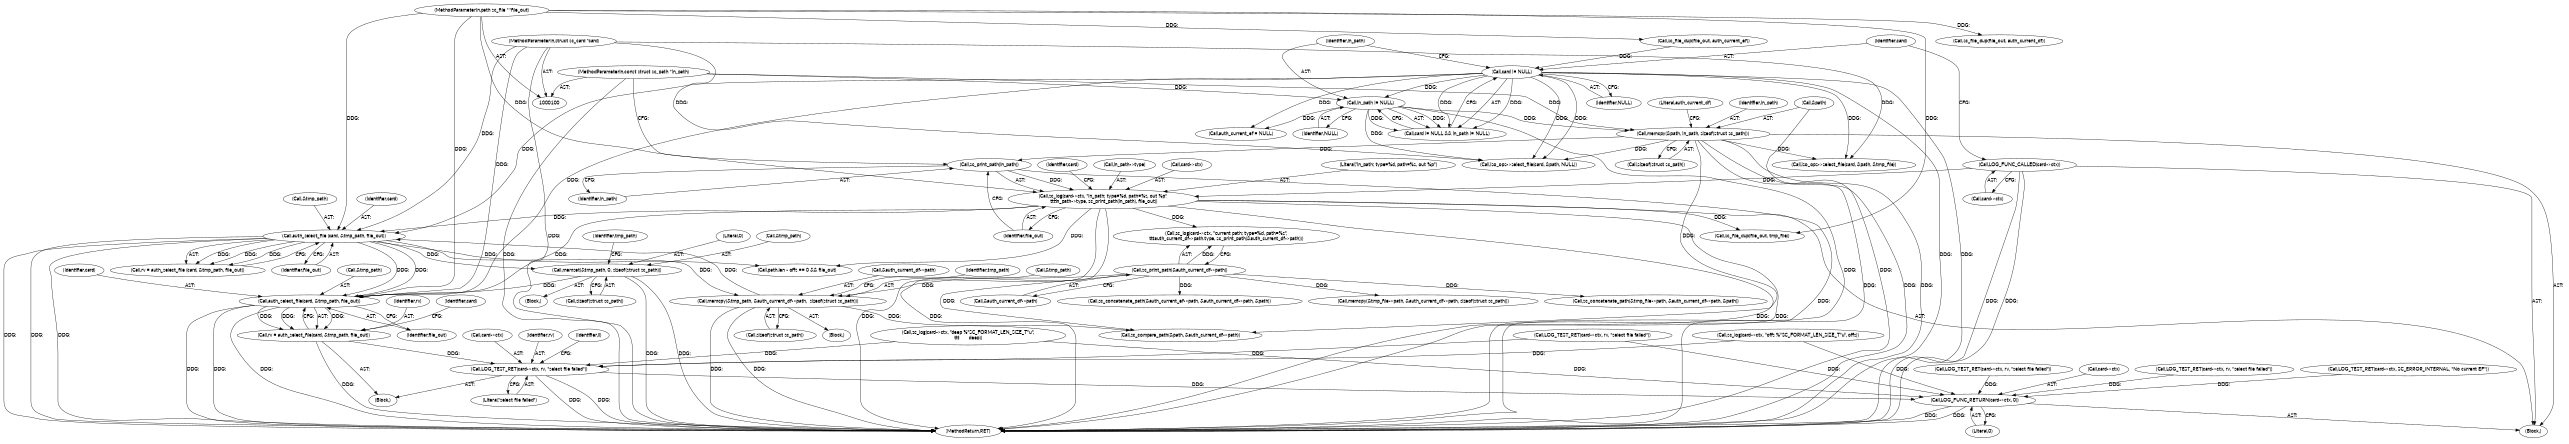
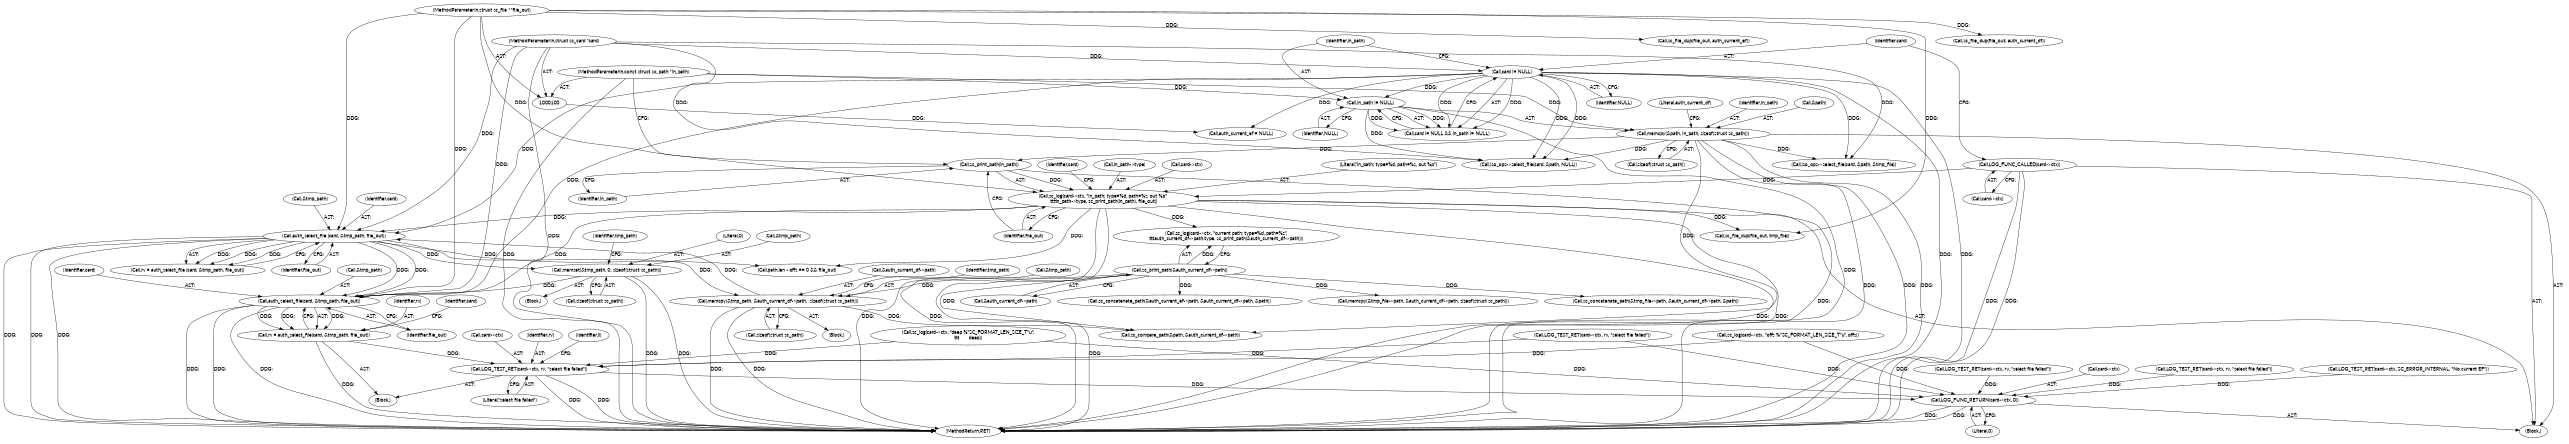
node "(MethodParameterIn,path sc_file **file_out)": label "(MethodParameterIn,path sc_file **file_out)" -> "(MethodParameterIn,struct sc_file **file_out)"
edge "(Call,sc_file_dup(file_out, auth_current_ef))" -> "(Call,card != NULL)": now "(MethodParameterIn,struct sc_card *card)" -> "(Call,card != NULL)"
edge "(Call,in_path != NULL)" -> "(Call,auth_current_ef = NULL)": now "1000100" -> "(Call,auth_current_ef = NULL)"
edge "(Call,in_path != NULL)" -> "(Call,memcpy(&path, in_path, sizeof(struct sc_path)))": label "DDG: " -> "AST: "
edge "(Call,&path)" -> "(MethodReturn,RET)": now "(Call,sc_print_path(&auth_current_df->path))" -> "(MethodReturn,RET)"
